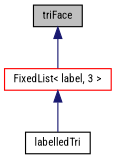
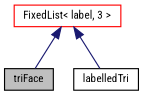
edge "FixedList< label, 3 >" -> "triFace": reversed
